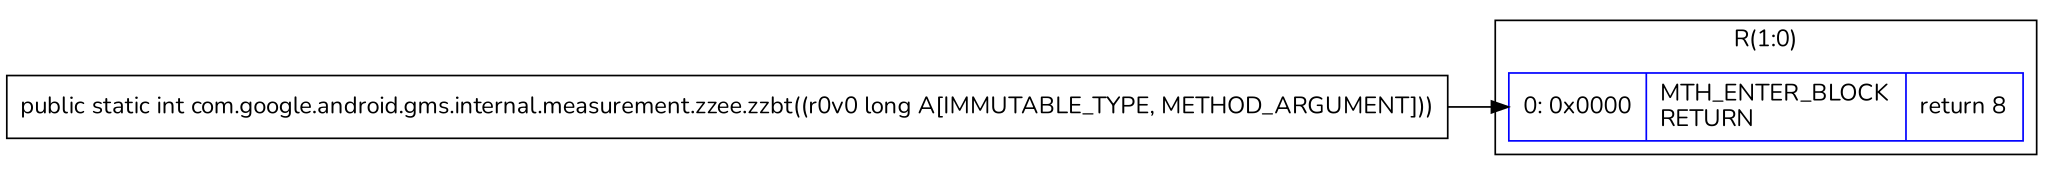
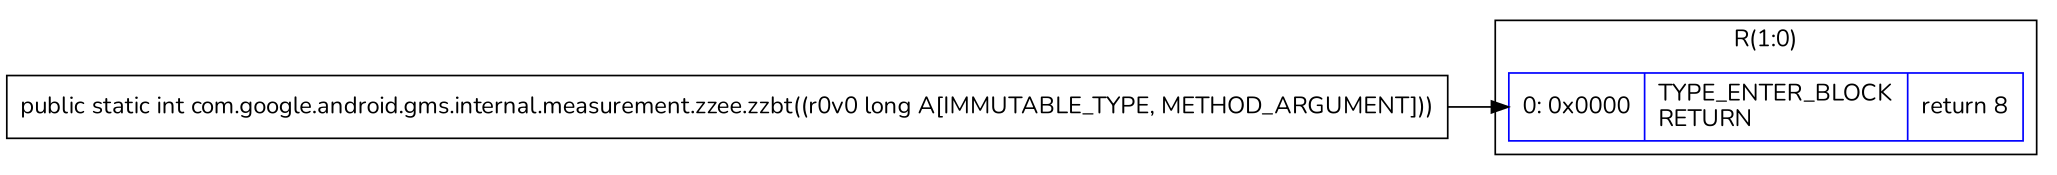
node "0: 0x0000": text "MTH_ENTER_BLOCK" -> "TYPE_ENTER_BLOCK"
